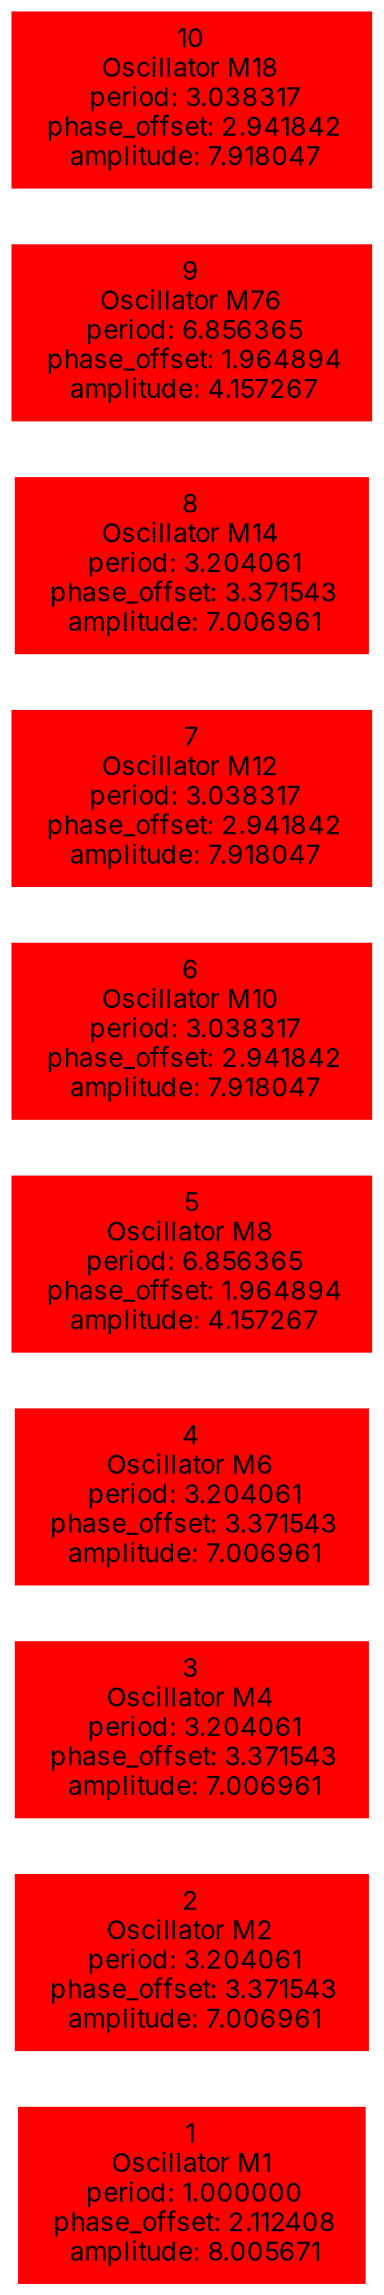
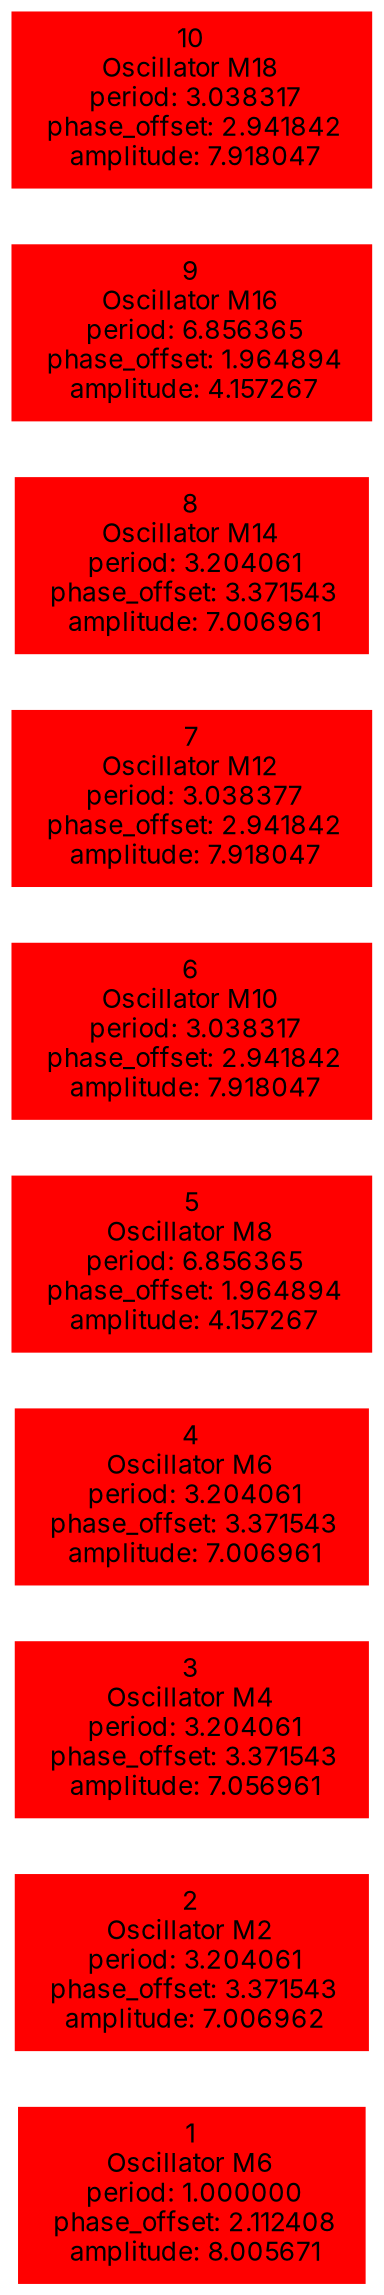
node "9": text "Oscillator M76" -> "Oscillator M16"
node "7": text "period: 3.038317" -> "period: 3.038377"
node "3": text "amplitude: 7.006961" -> "amplitude: 7.056961"
node "2": text "amplitude: 7.006961" -> "amplitude: 7.006962"
node "1": text "Oscillator M1" -> "Oscillator M6"
